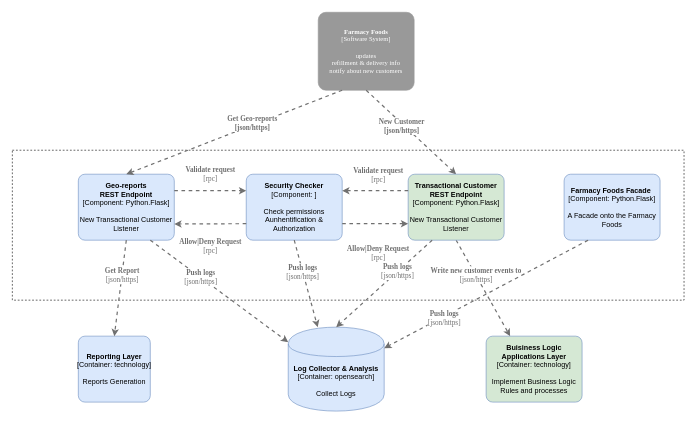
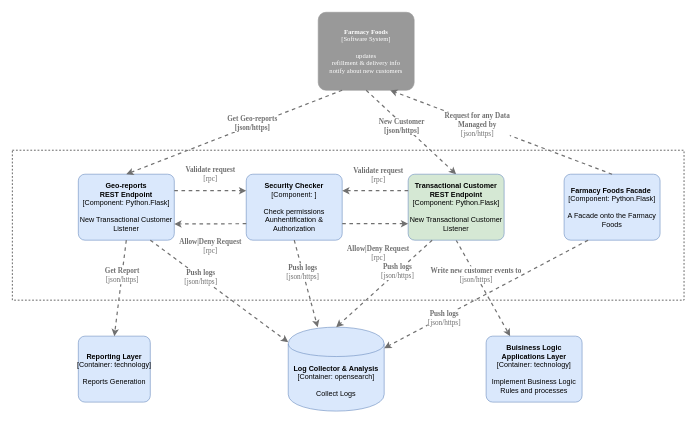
edge "Farmacy Foods Facade [Component: Python.Flask] A Facade onto the Farmacy Foods" -> "Farmacy Foods [Software System] updates refillment & delivery info notify about new customers": added, label "Request for any Data Managed by [json/https]"
node "Buisiness Logic Applications Layer [Container: technology] Implement Business Logic Rules and processes": fillcolor #d5e8d4 -> #dae8fc
